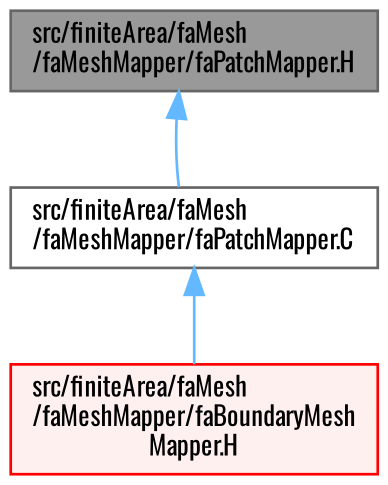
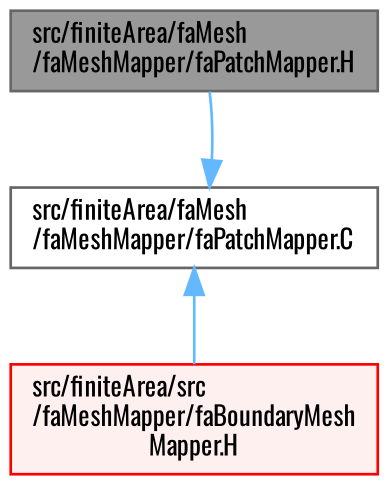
edge "src/finiteArea/faMesh /faMeshMapper/faPatchMapper.C" -> "src/finiteArea/faMesh /faMeshMapper/faPatchMapper.H": reversed
node "src/finiteArea/faMesh /faMeshMapper/faBoundaryMesh Mapper.H": label "src/finiteArea/faMesh /faMeshMapper/faBoundaryMesh Mapper.H" -> "src/finiteArea/src /faMeshMapper/faBoundaryMesh Mapper.H"
